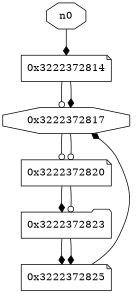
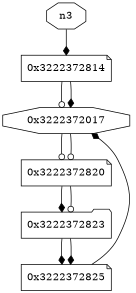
node "n0": label "n0" -> "n3"
node "0x3222372817": label "0x3222372817" -> "0x3222372017"
